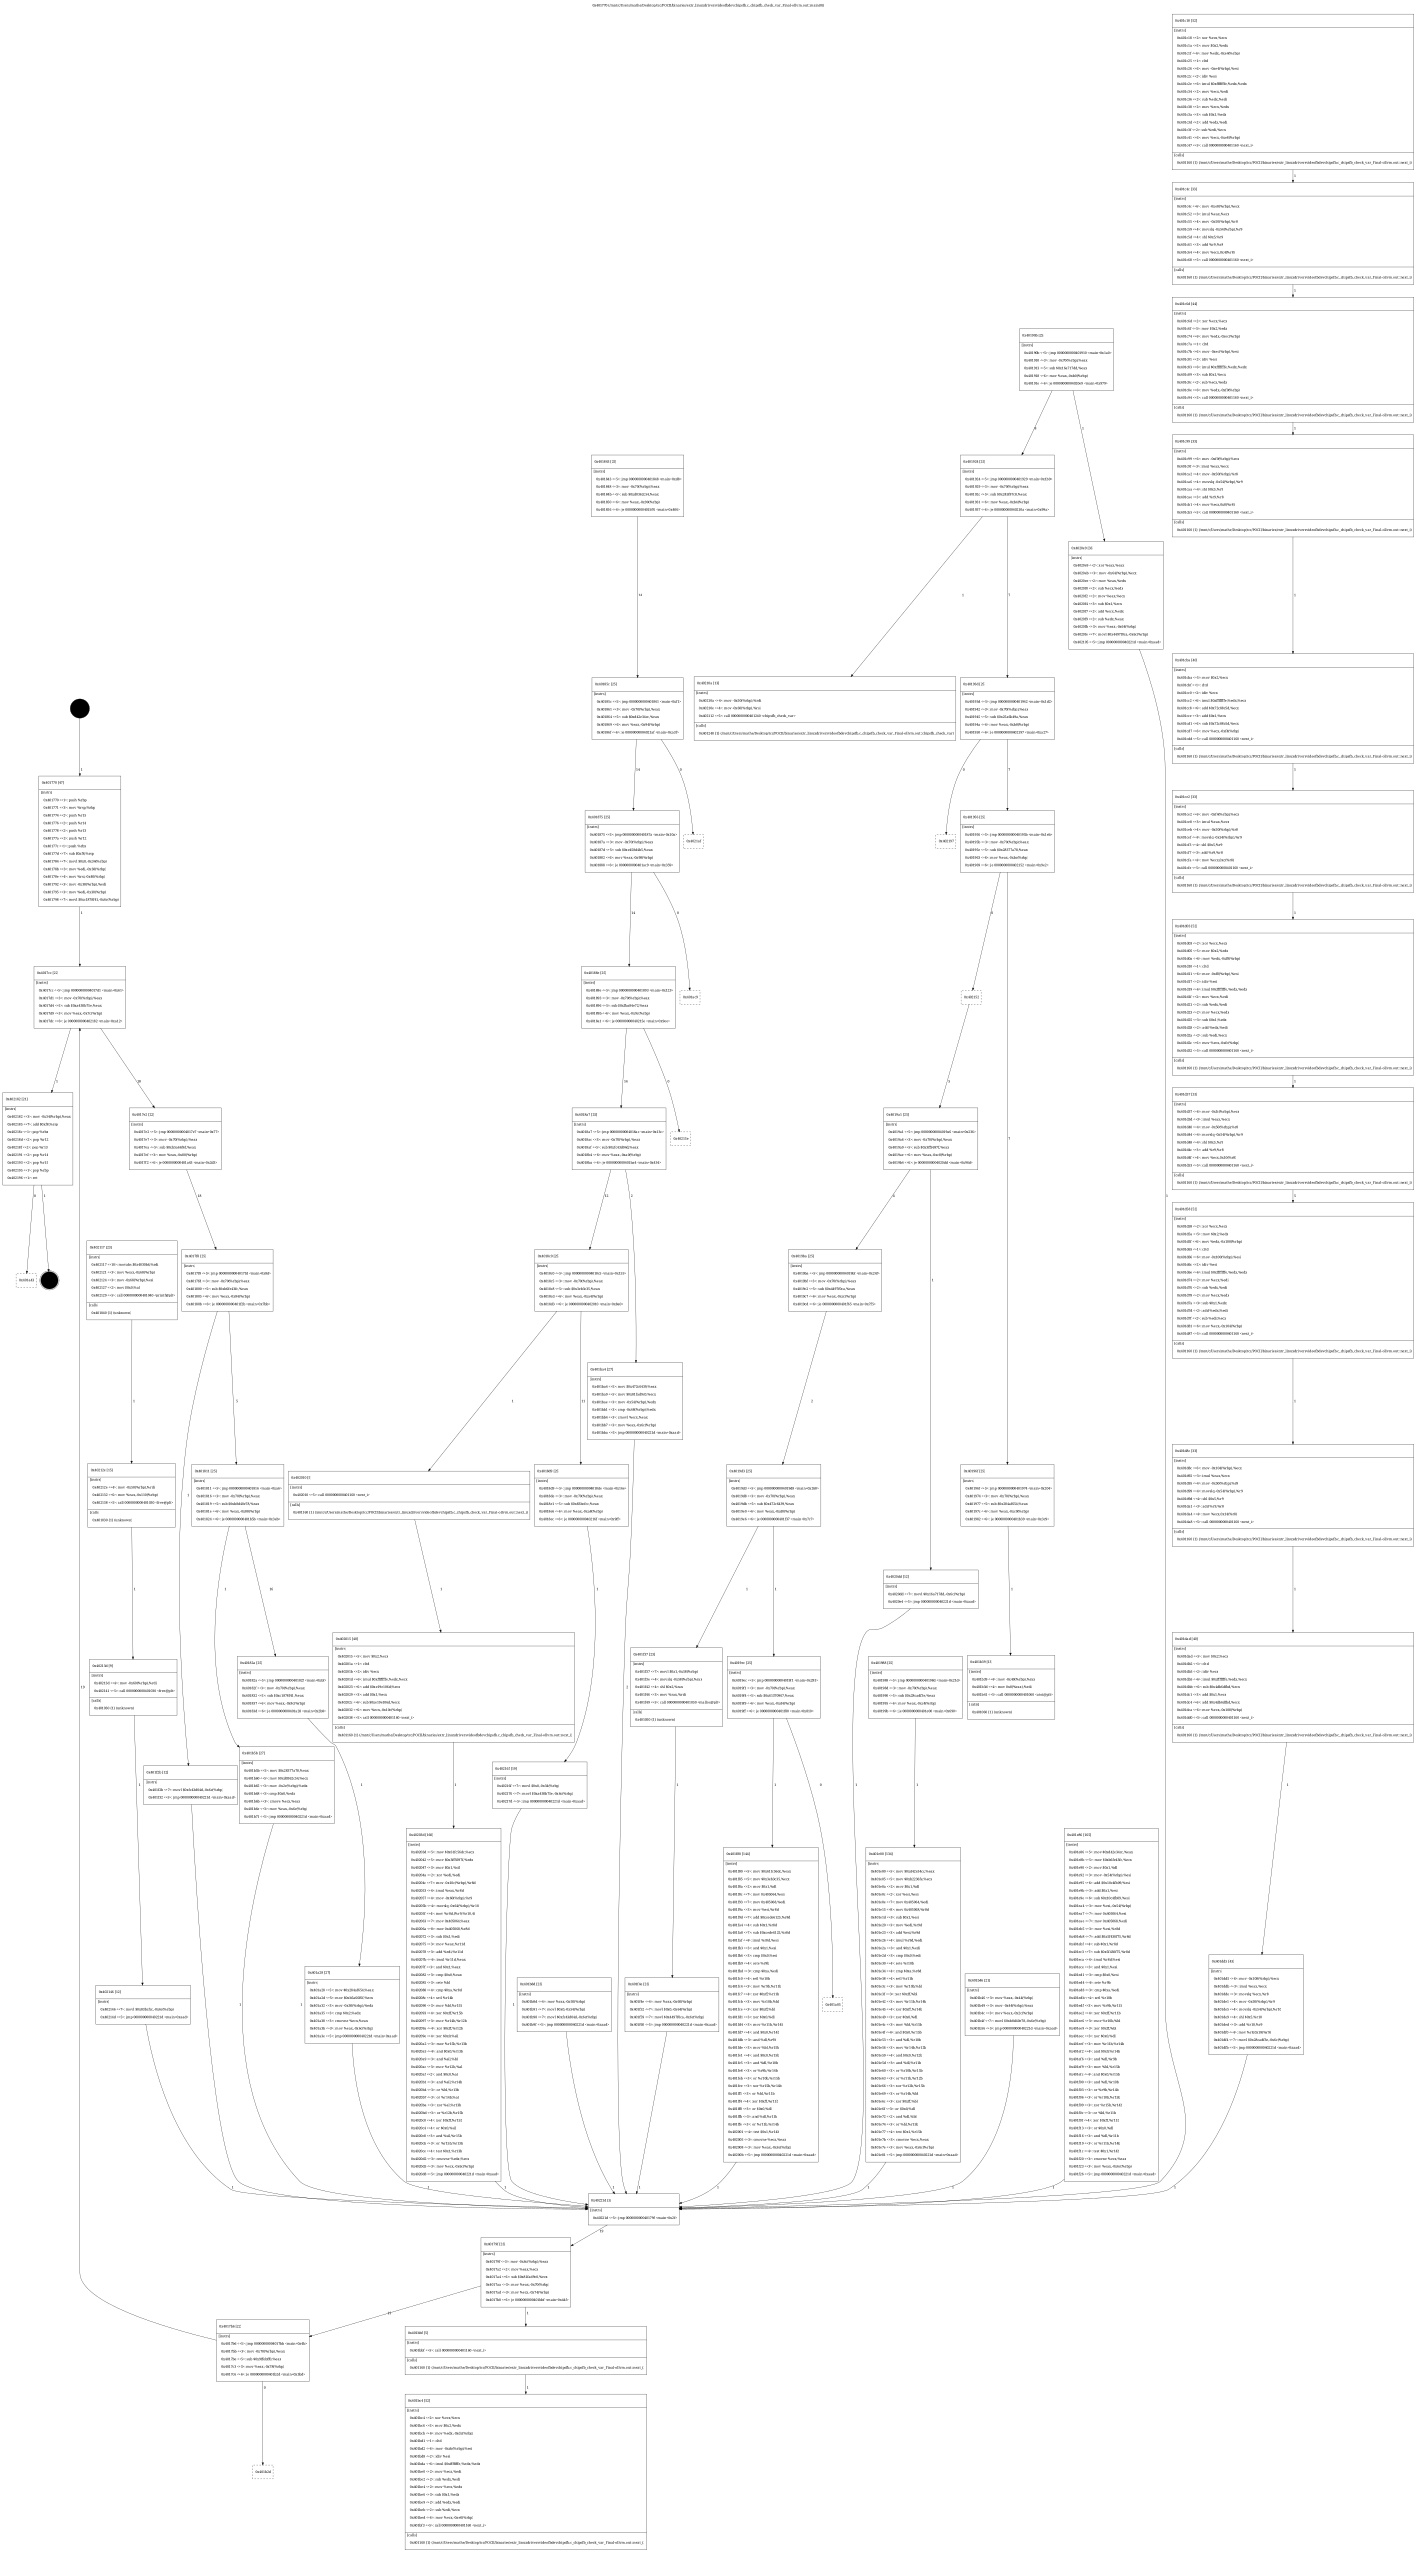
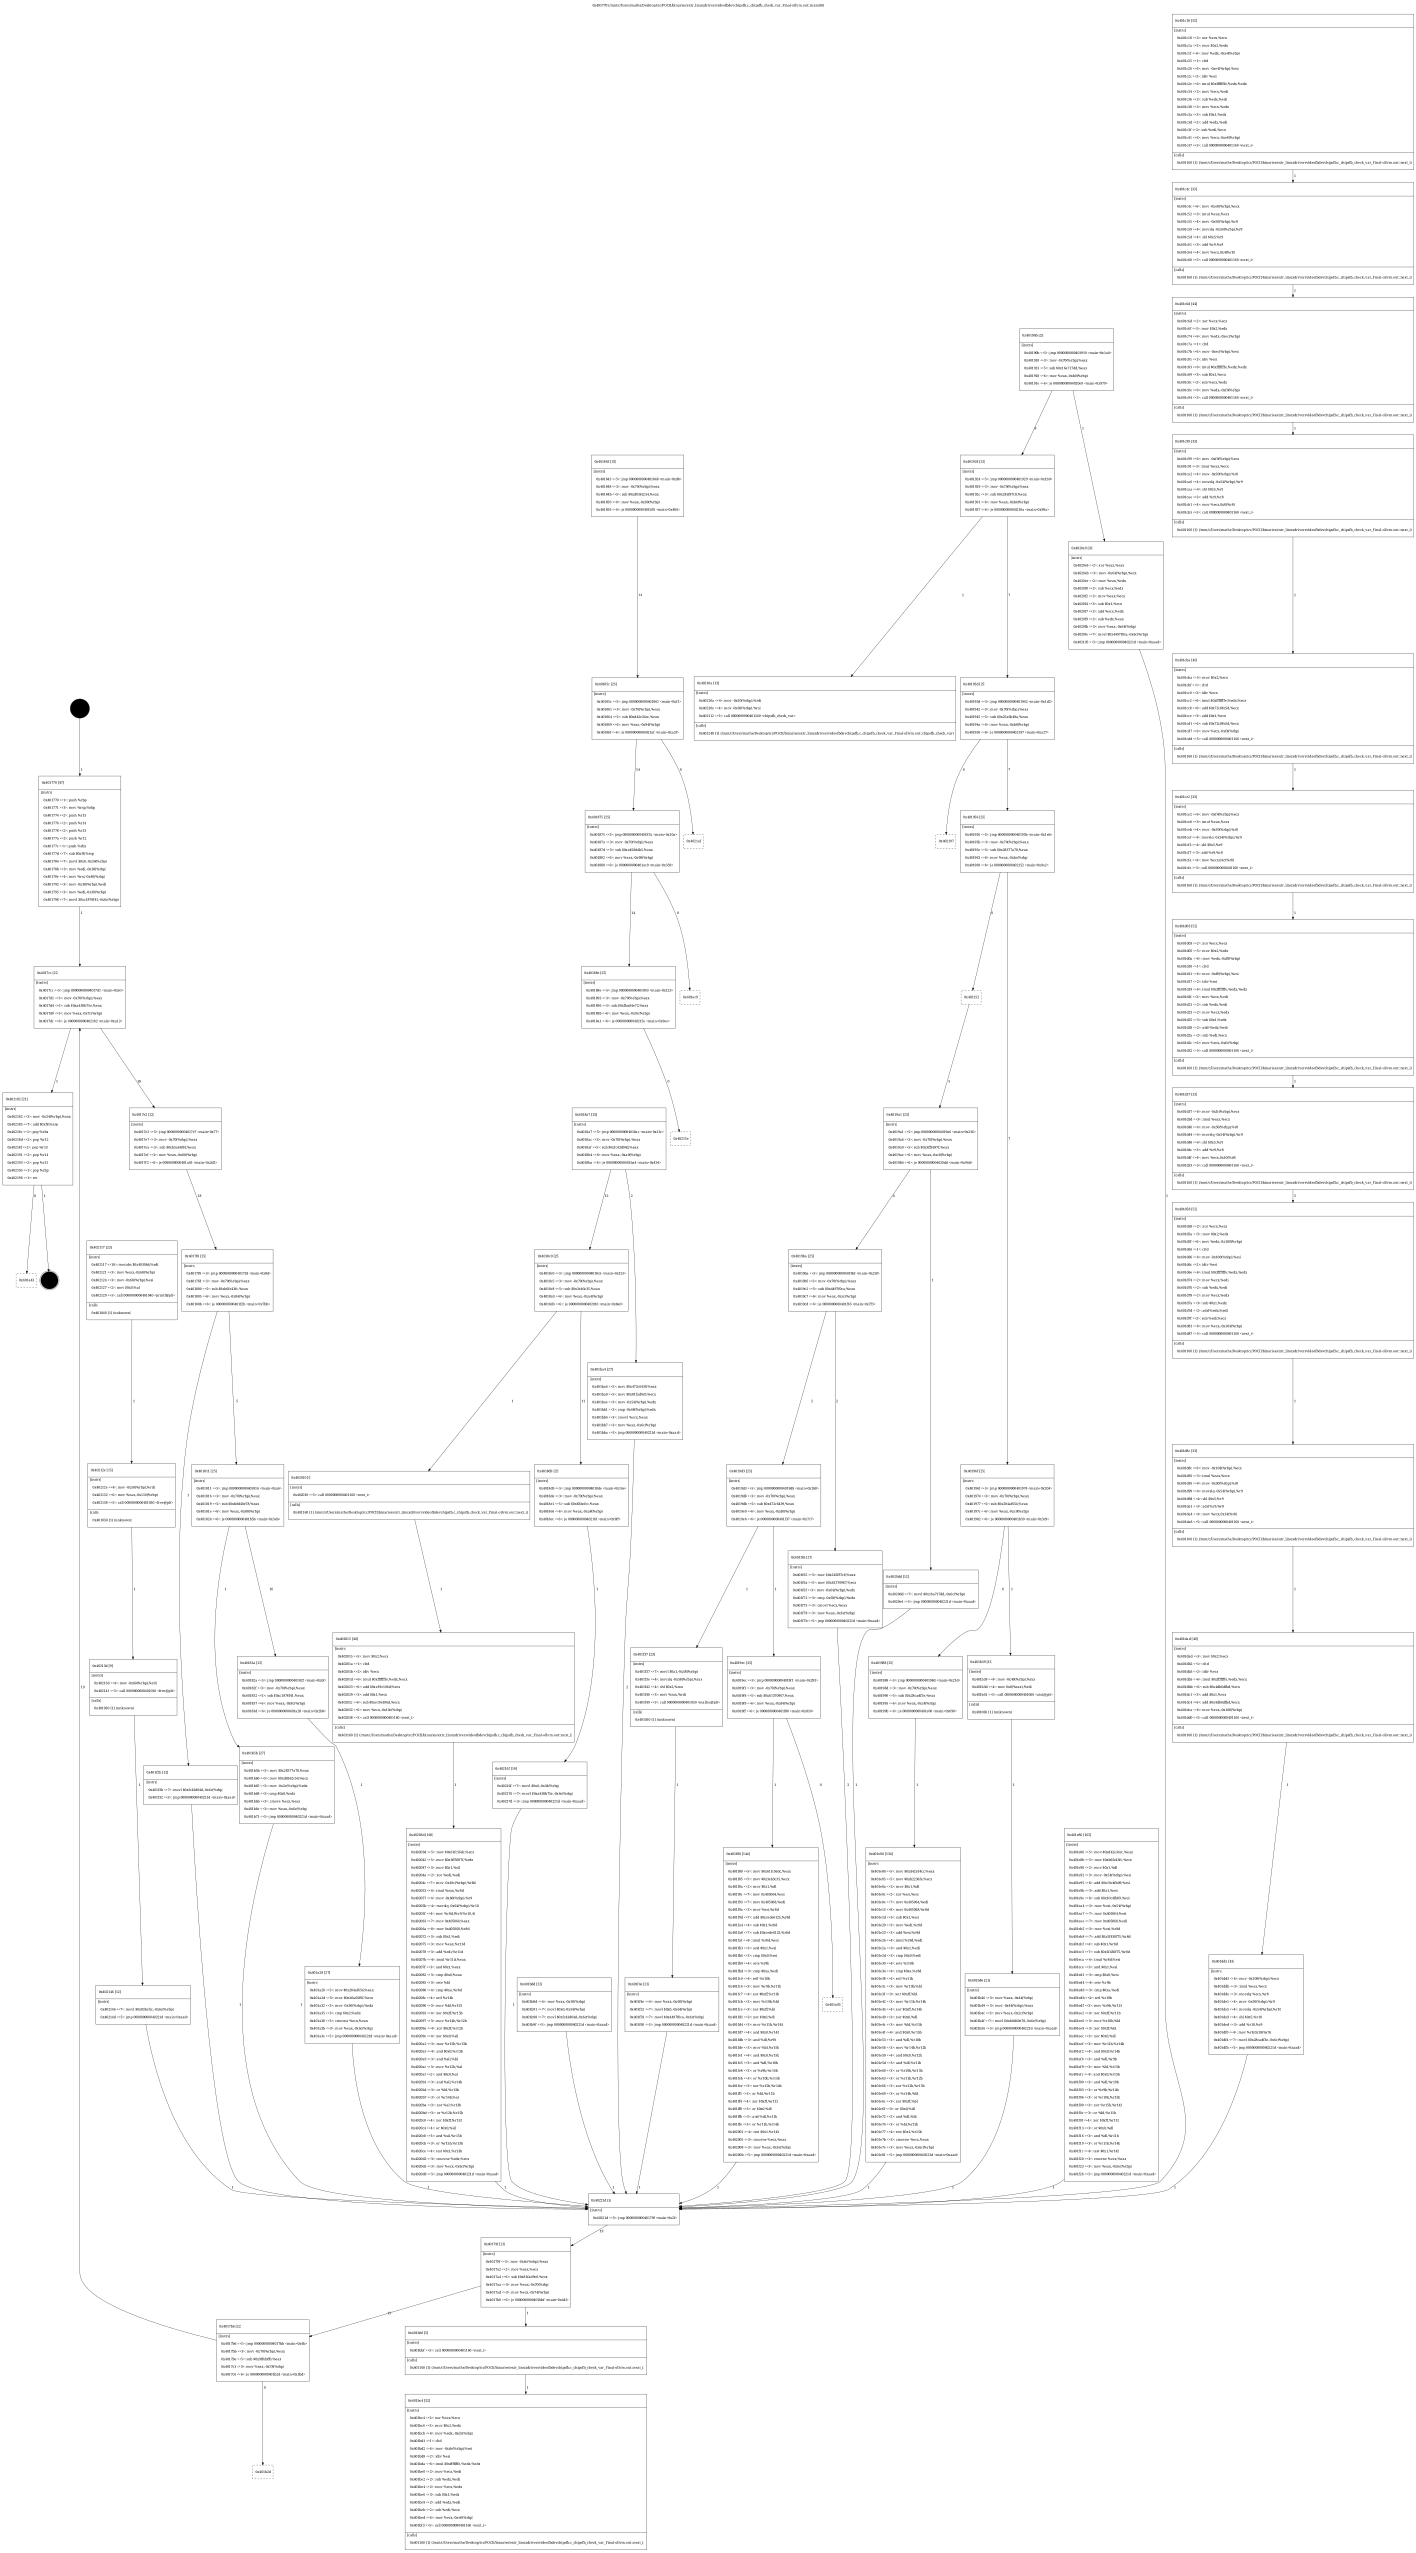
edge "0x40188e [25]" -> "0x4018a7 [25]": removed, label "14"
node "0x401f65 [27]": added
edge "0x40196f [25]" -> "0x401988 [25]": added, label "6"
edge "0x401b39 [13]" -> "0x401b46 [21]": added, label "1"
